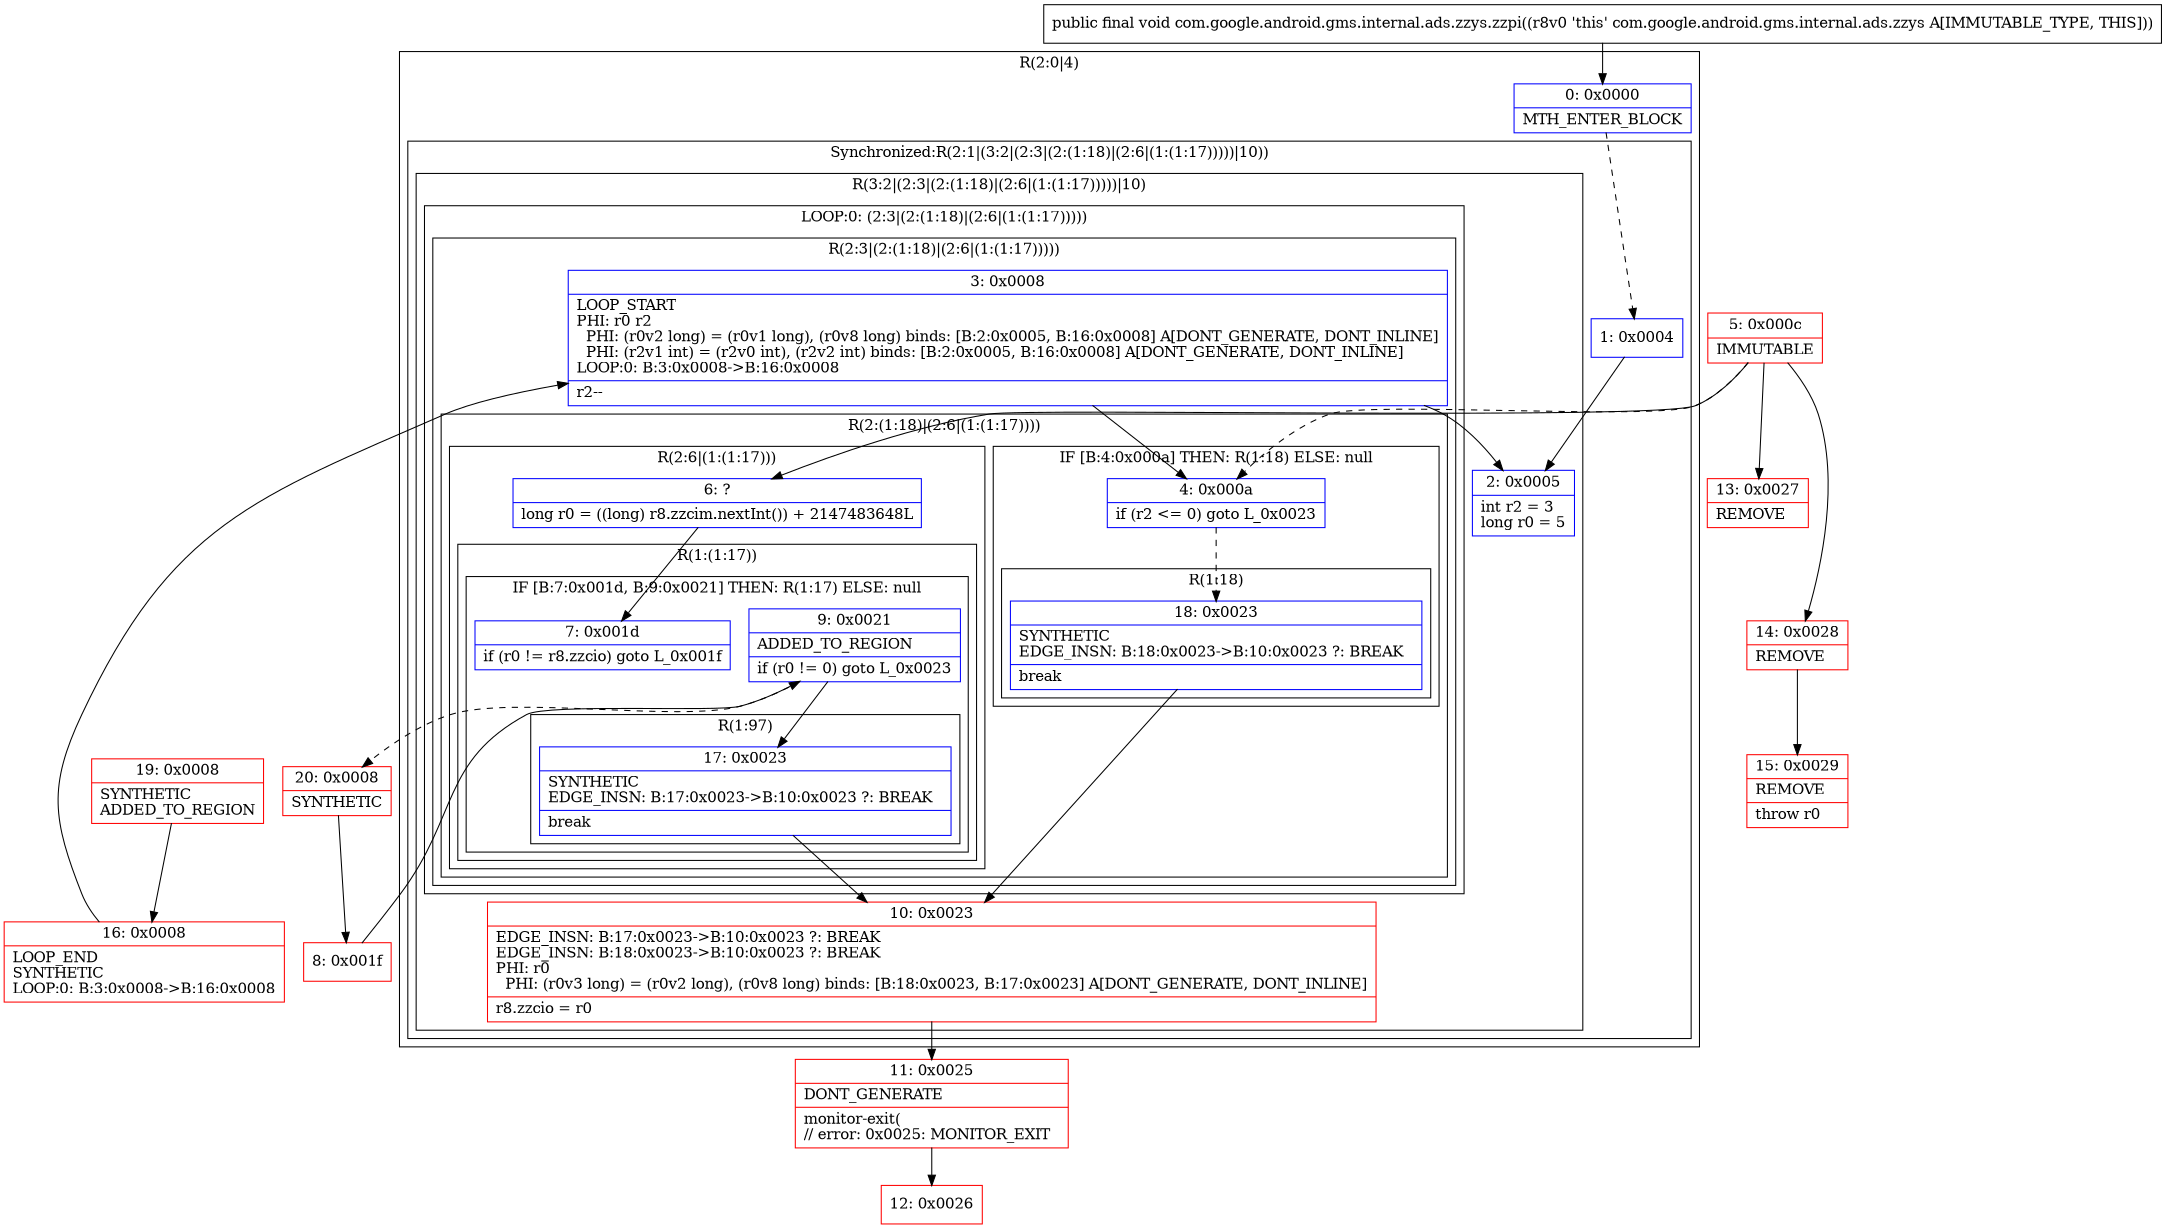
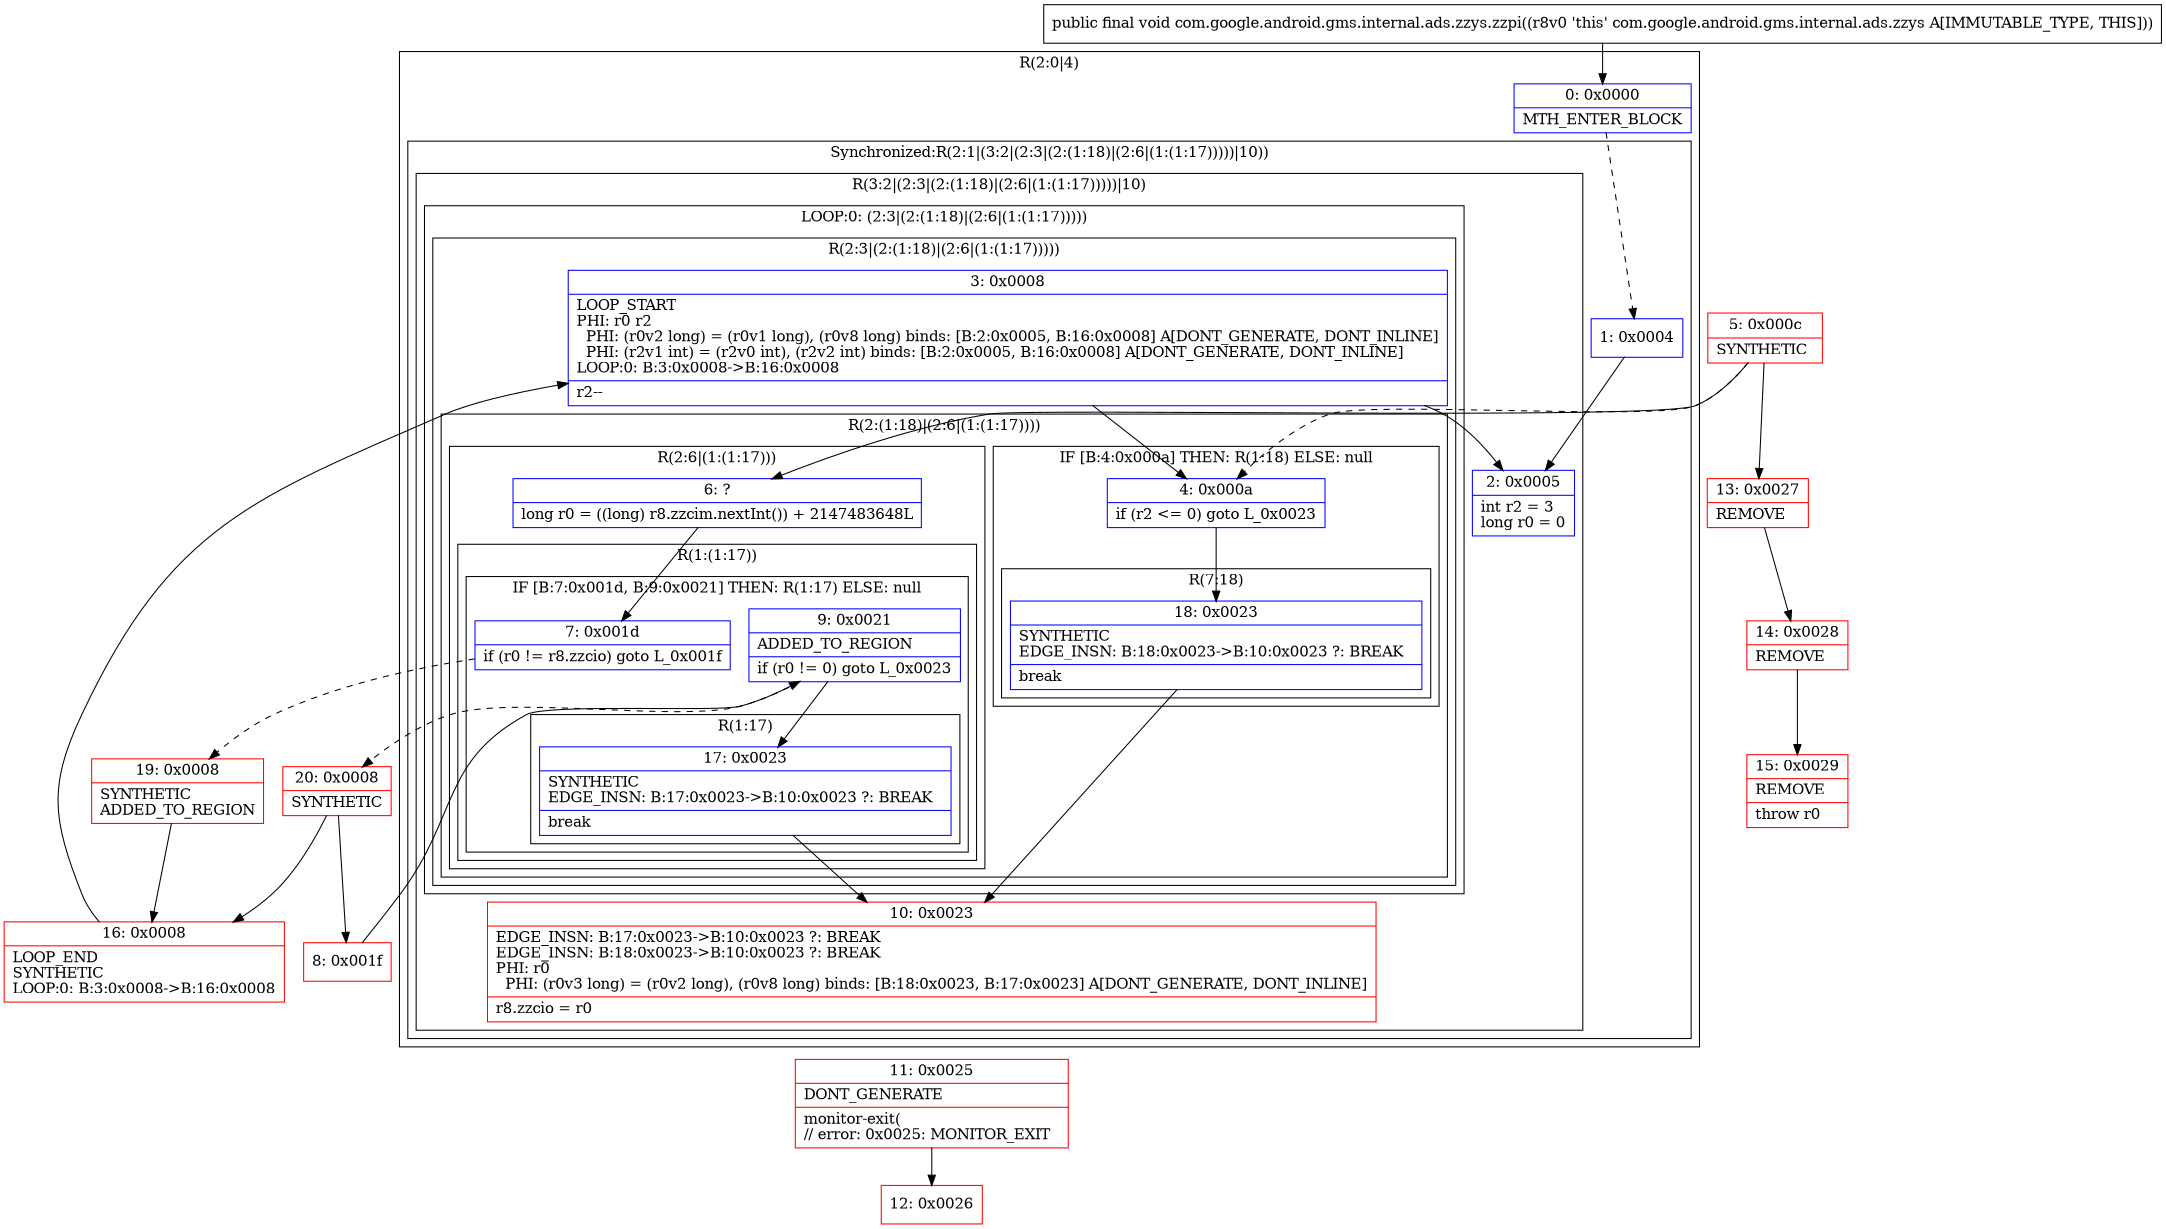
node "5: 0x000c": text "IMMUTABLE" -> "SYNTHETIC"
edge "5: 0x000c" -> "14: 0x0028": now "13: 0x0027" -> "14: 0x0028"
node "2: 0x0005": text "long r0 = 5" -> "long r0 = 0"
edge "4: 0x000a" -> "18: 0x0023": style dashed -> solid
cluster "R(1:18)": label "R(1:18)" -> "R(7:18)"
edge "7: 0x001d" -> "19: 0x0008": added
cluster "R(1:97)": label "R(1:97)" -> "R(1:17)"
edge "20: 0x0008" -> "16: 0x0008": added
edge "10: 0x0023" -> "11: 0x0025": removed
